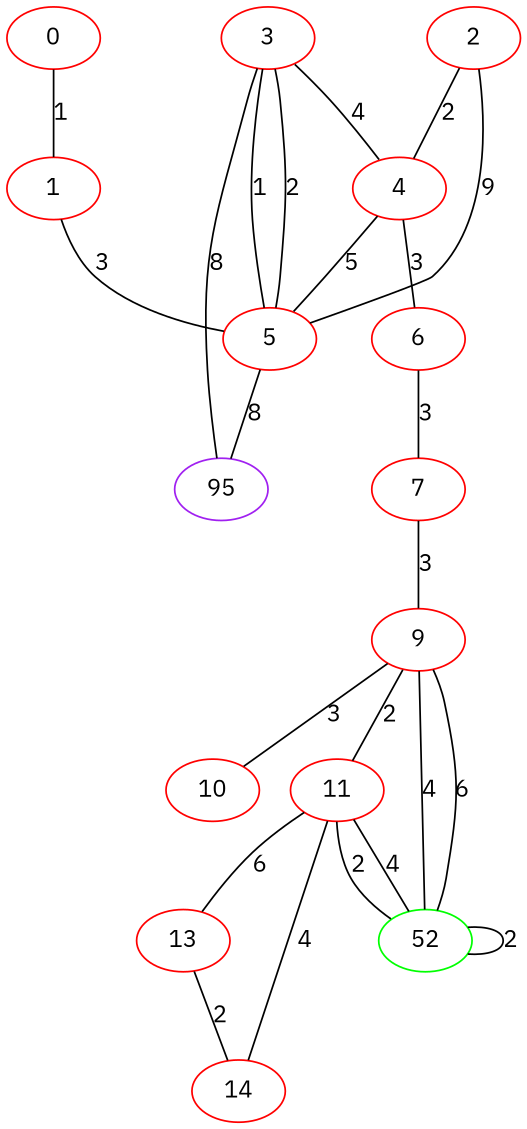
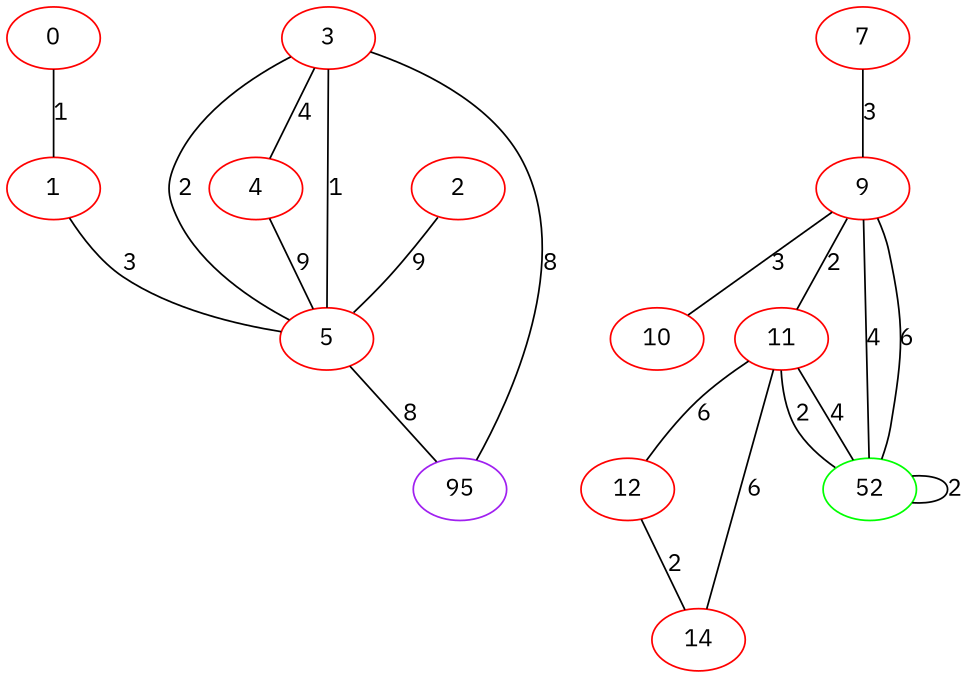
edge "2" -- "4": removed, label "2"
edge "4" -- "5": label "5" -> "9"
node "6": removed
node "13": label "13" -> "12"
edge "11" -- "14": label "4" -> "6"
